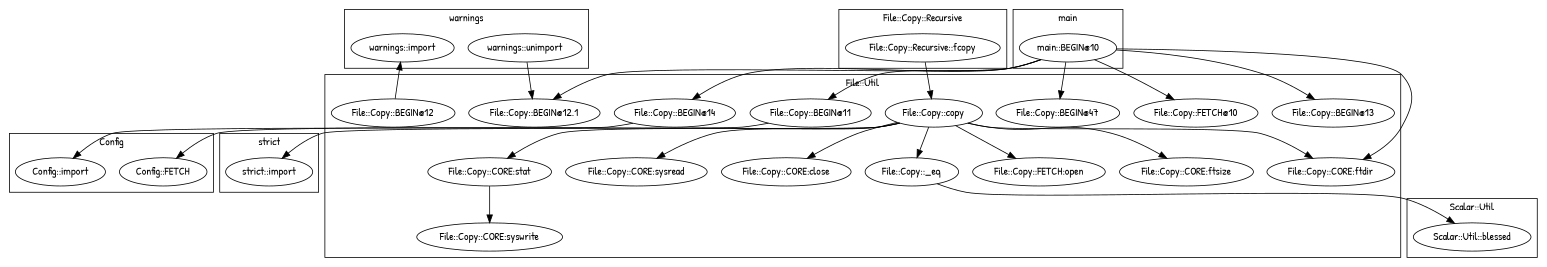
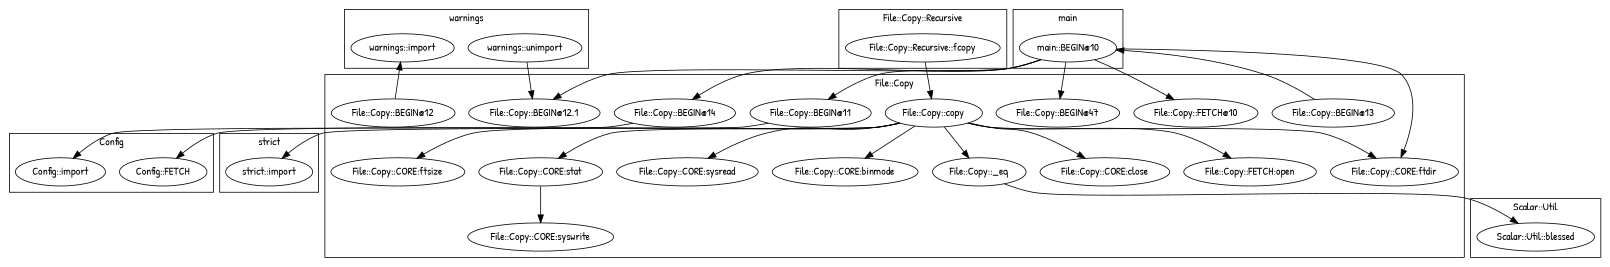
edge "main::BEGIN@10" -> "File::Copy::BEGIN@13": reversed
cluster "File::Util": label "File::Util" -> "File::Copy"
node "File::Copy::CORE:binmode": added
